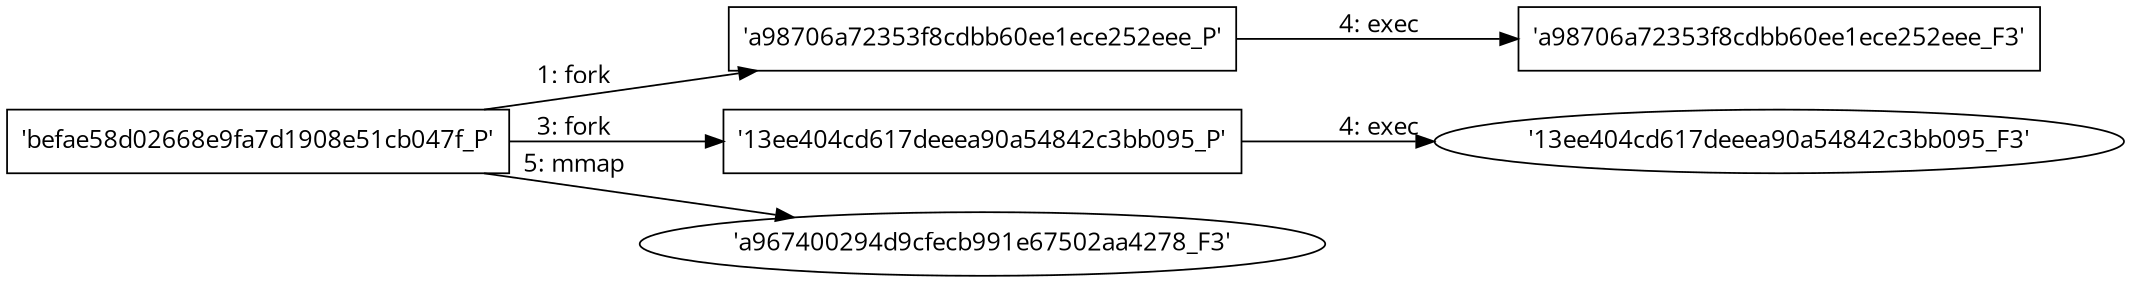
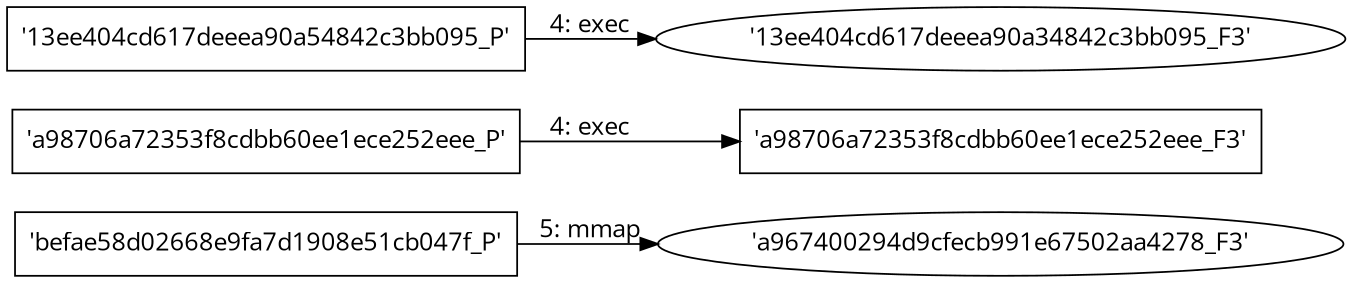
edge "'befae58d02668e9fa7d1908e51cb047f_P'" -> "'a98706a72353f8cdbb60ee1ece252eee_P'": removed, label "1: fork"
edge "'befae58d02668e9fa7d1908e51cb047f_P'" -> "'13ee404cd617deeea90a54842c3bb095_P'": removed, label "3: fork"
node "'13ee404cd617deeea90a54842c3bb095_F3'": label "'13ee404cd617deeea90a54842c3bb095_F3'" -> "'13ee404cd617deeea90a34842c3bb095_F3'"
